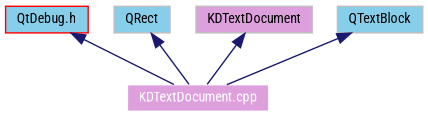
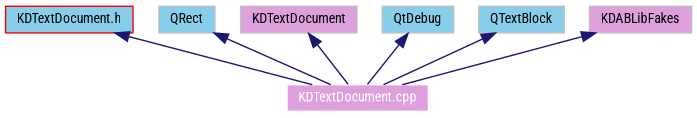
node "QtDebug.h": label "QtDebug.h" -> "KDTextDocument.h"
node "QtDebug": added
node "KDABLibFakes": added
